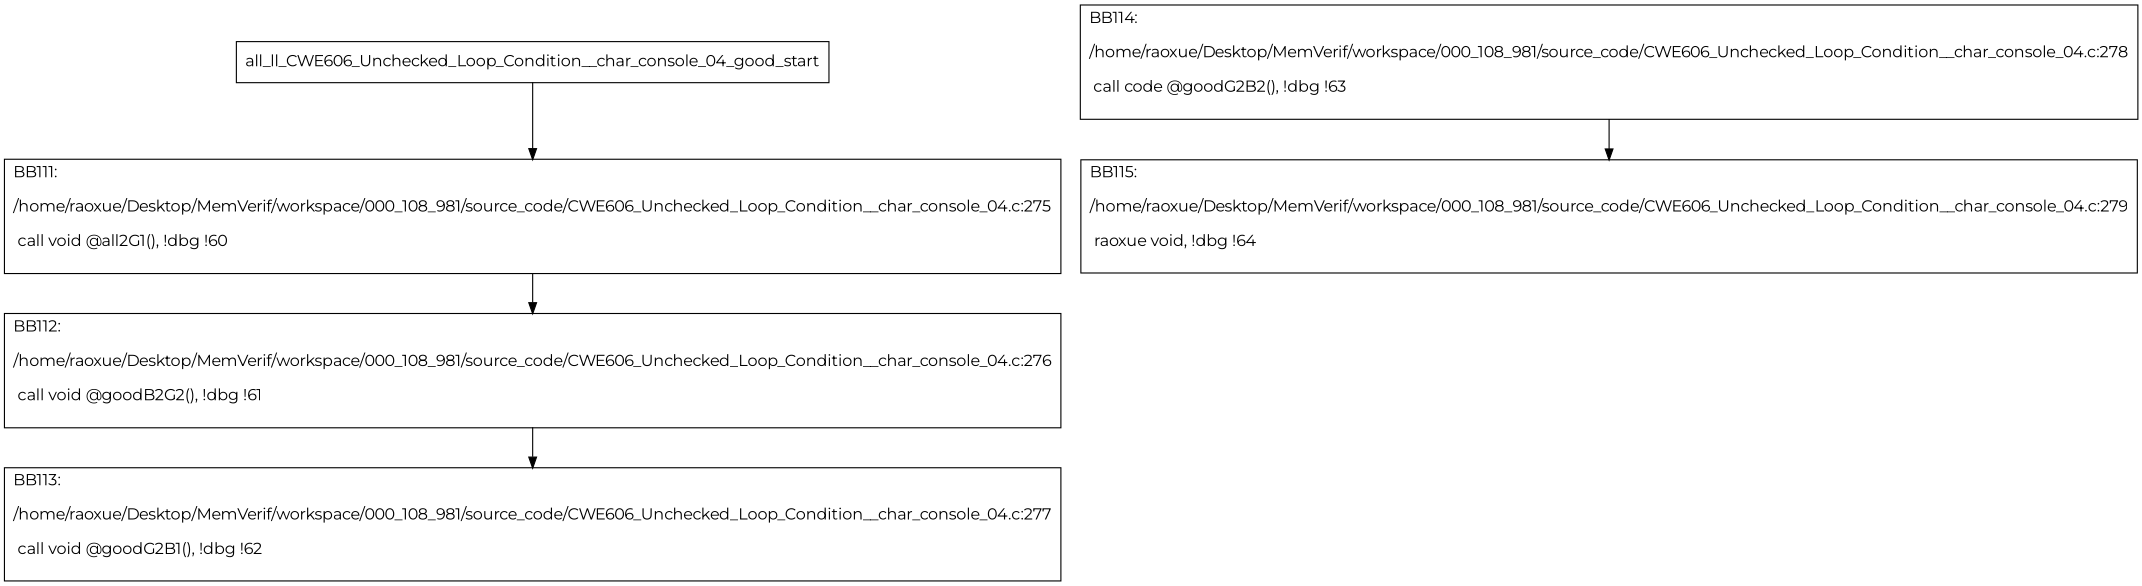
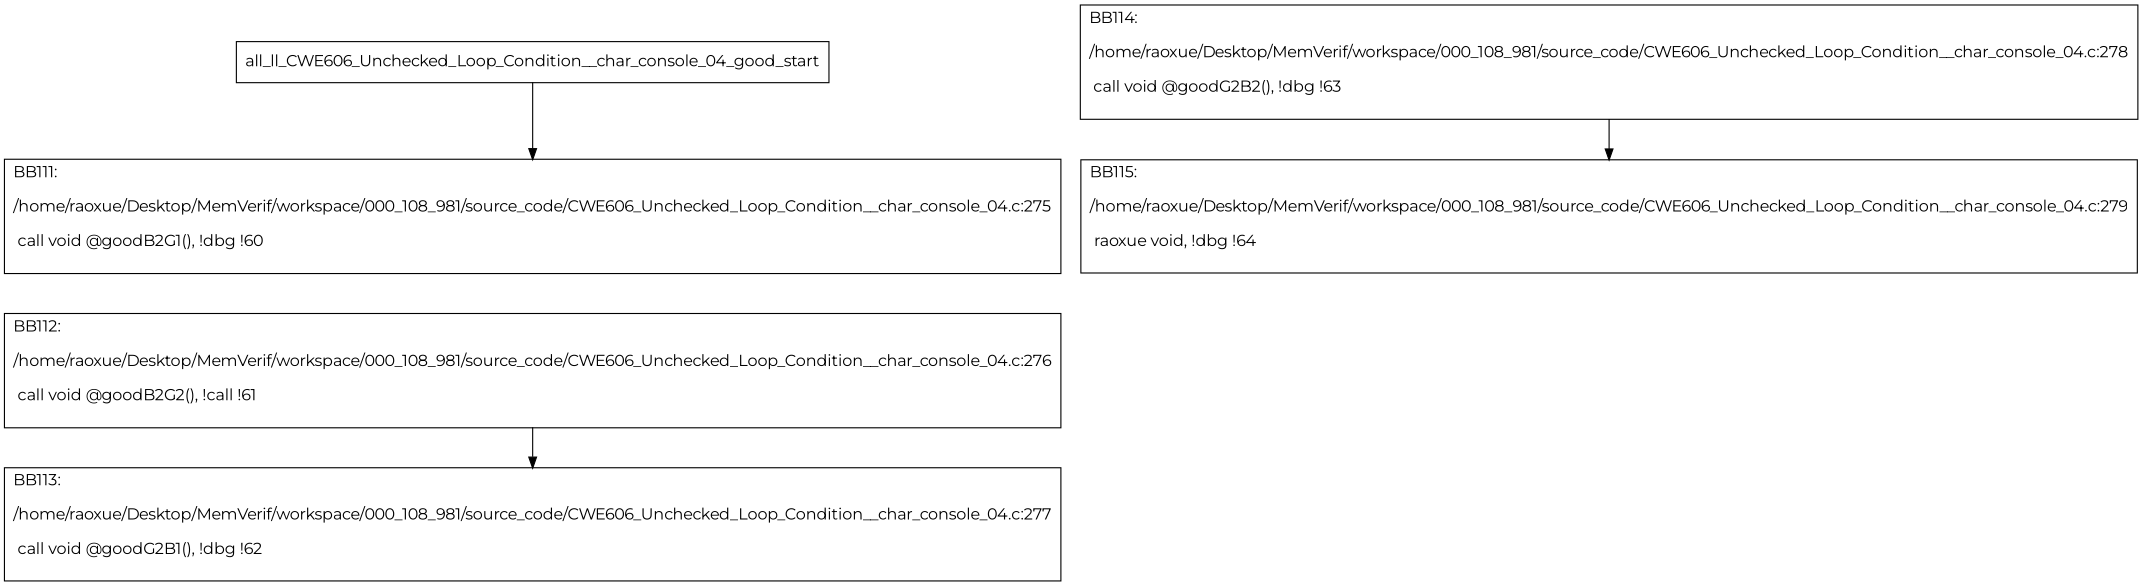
node "BB114:": text "call code @goodG2B2(), !dbg !63" -> "call void @goodG2B2(), !dbg !63"
node "BB111:": text "call void @all2G1(), !dbg !60" -> "call void @goodB2G1(), !dbg !60"
edge "BB111:" -> "BB112:": removed
node "BB112:": text "call void @goodB2G2(), !dbg !61" -> "call void @goodB2G2(), !call !61"
